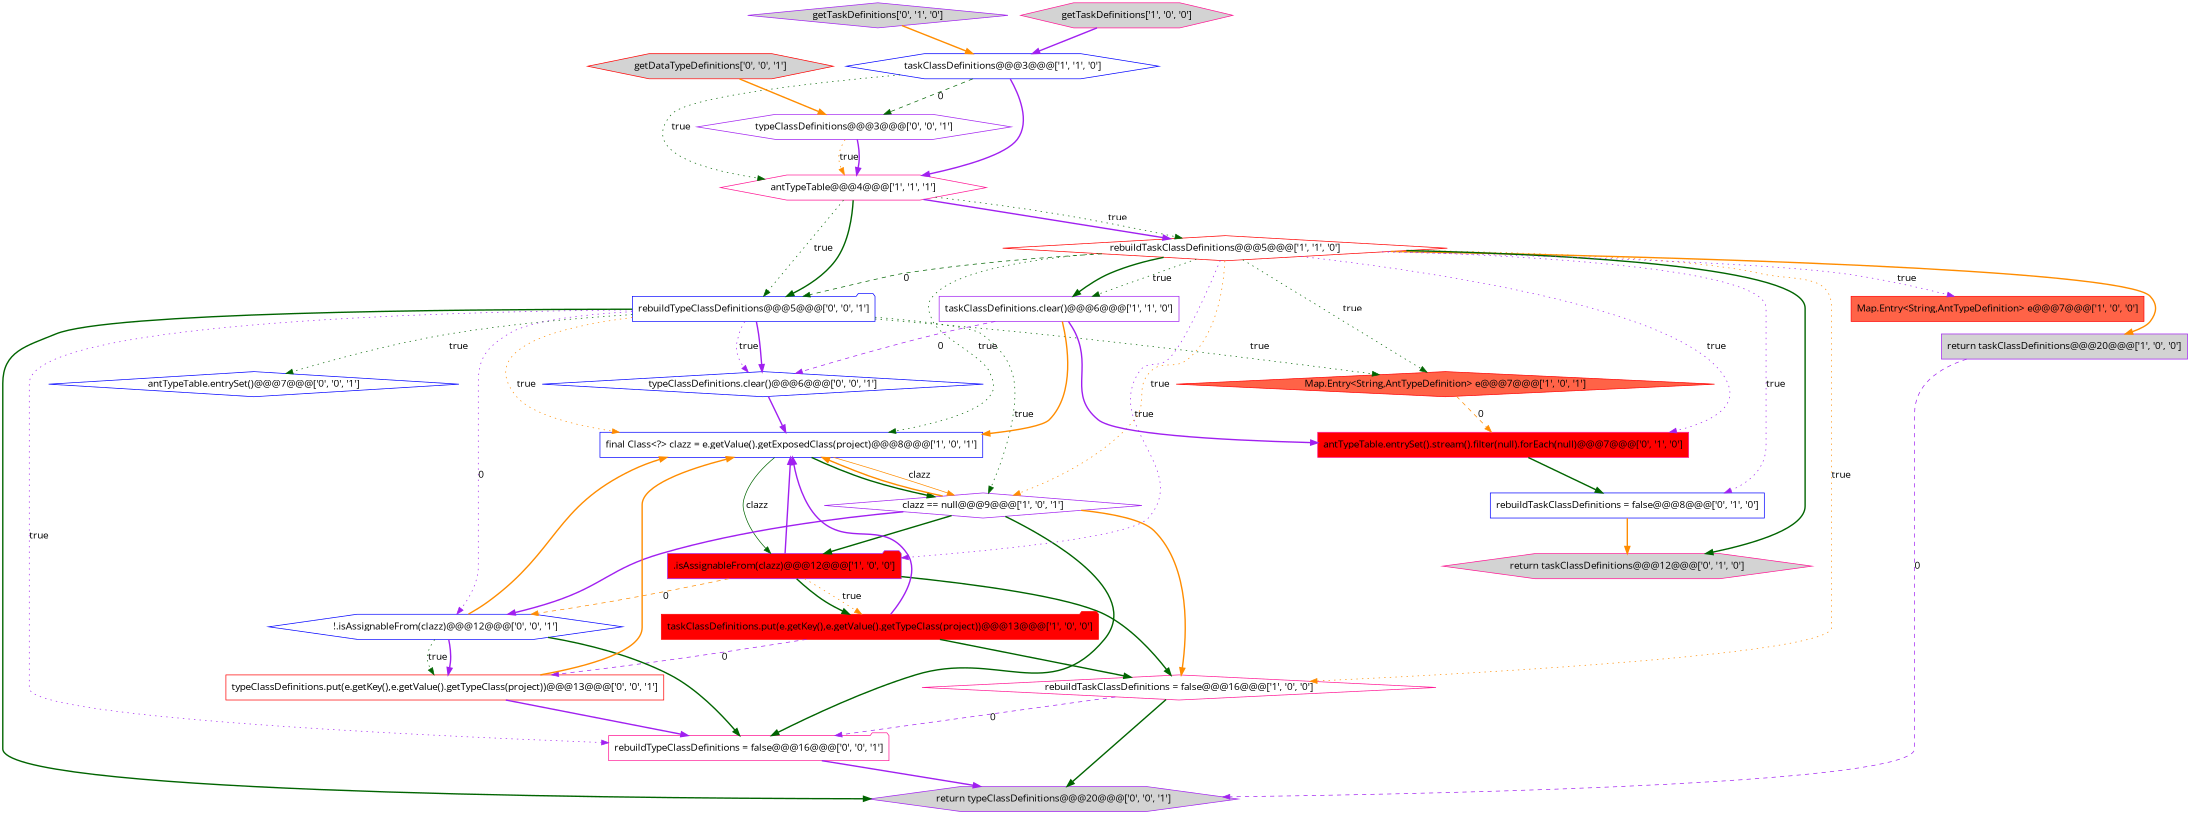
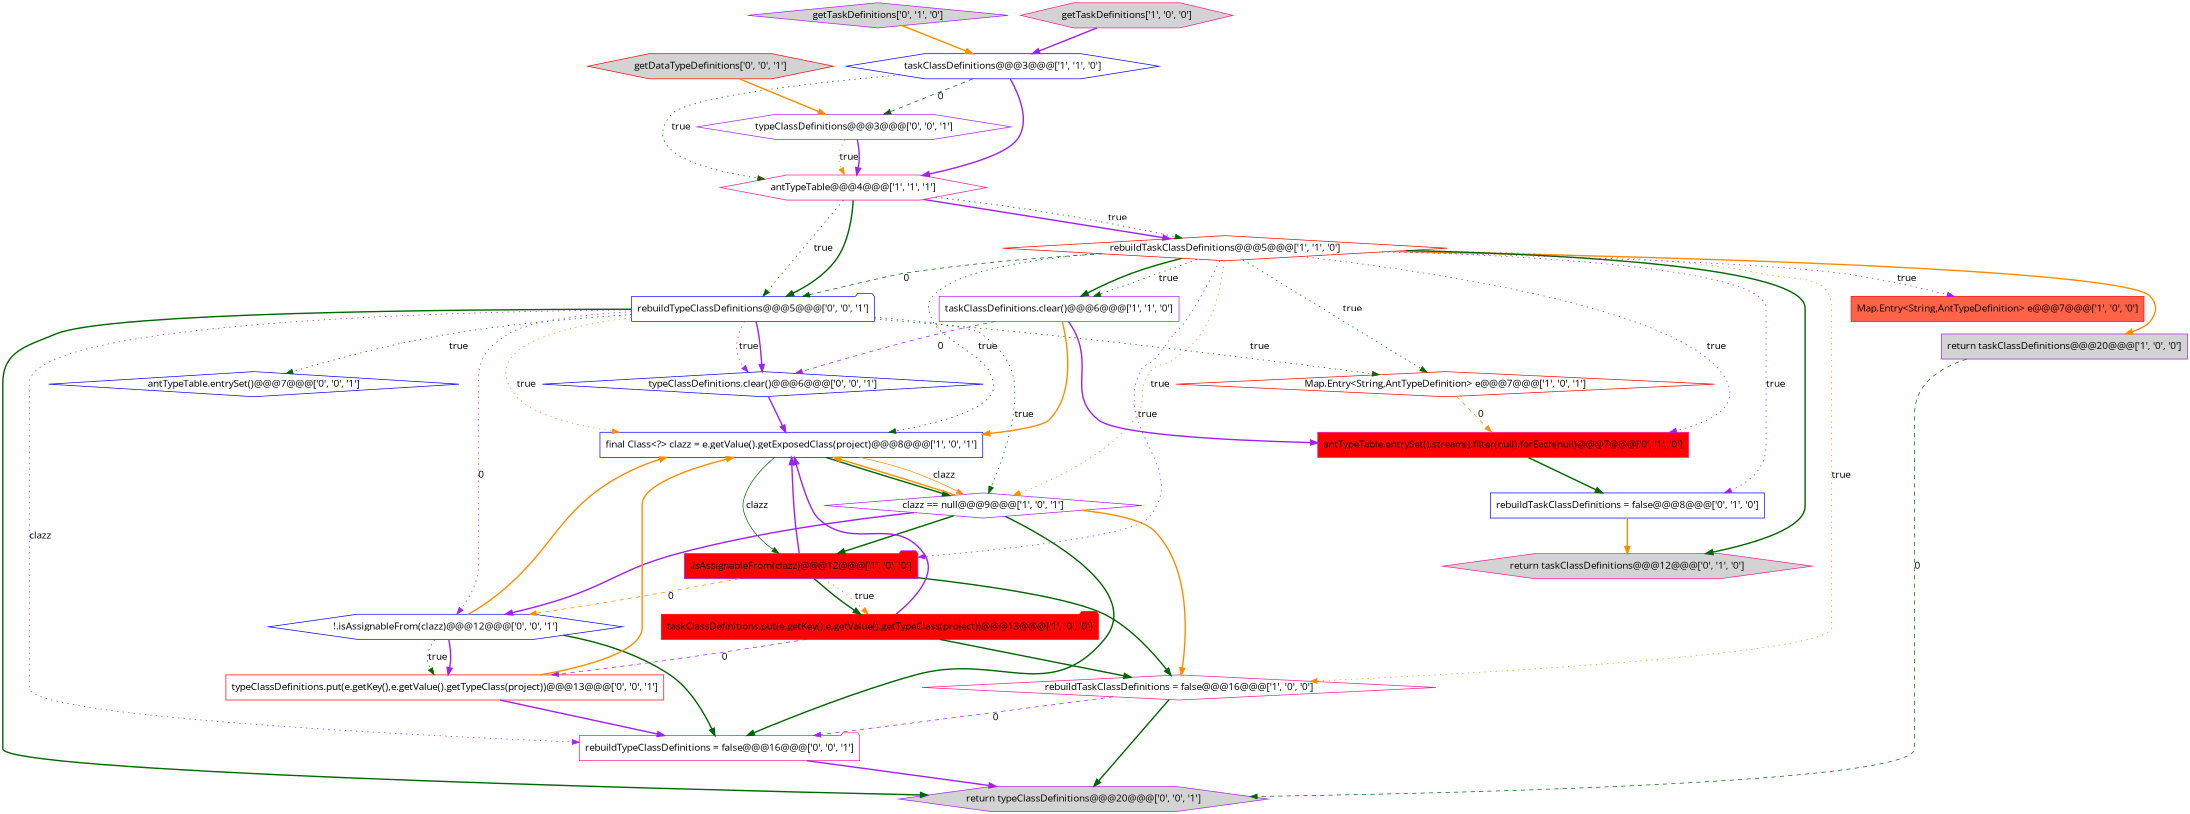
node "Map.Entry<String,AntTypeDefinition> e@@@7@@@['1', '0', '1']": fillcolor tomato -> white
edge "rebuildTypeClassDefinitions@@@5@@@['0', '0', '1']" -> "rebuildTypeClassDefinitions = false@@@16@@@['0', '0', '1']": label "true" -> "clazz"
edge "return taskClassDefinitions@@@20@@@['1', '0', '0']" -> "return typeClassDefinitions@@@20@@@['0', '0', '1']": color purple -> darkgreen
